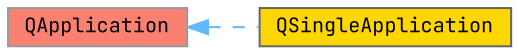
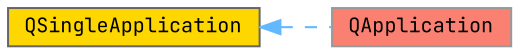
edge "QSingleApplication" -> "QApplication": reversed
